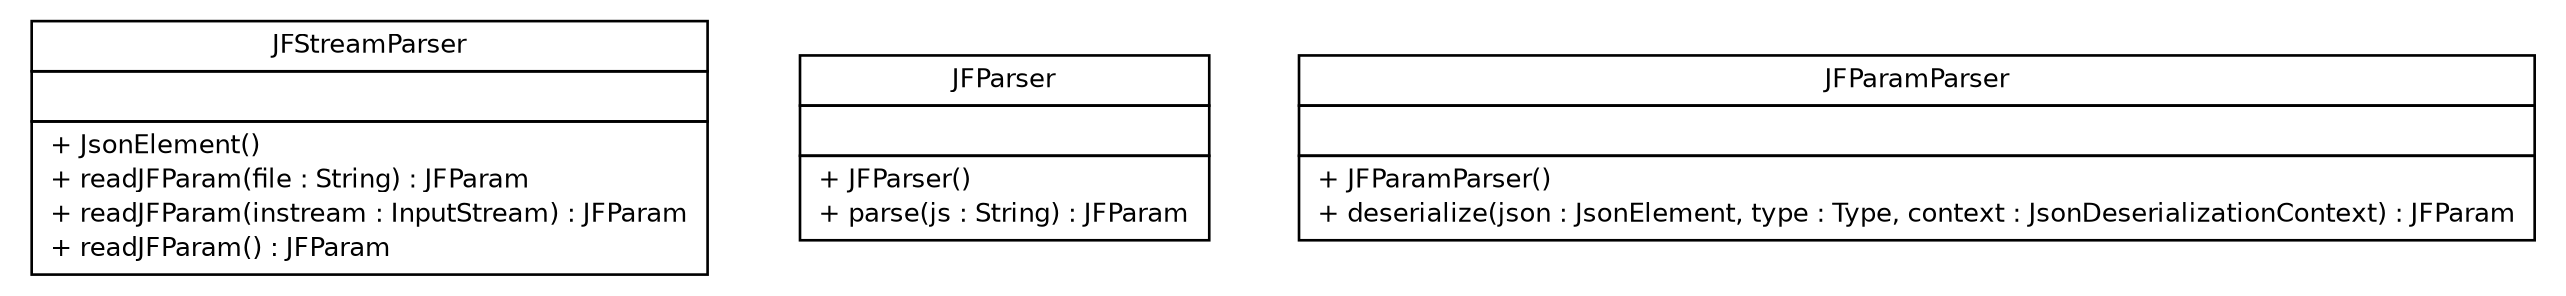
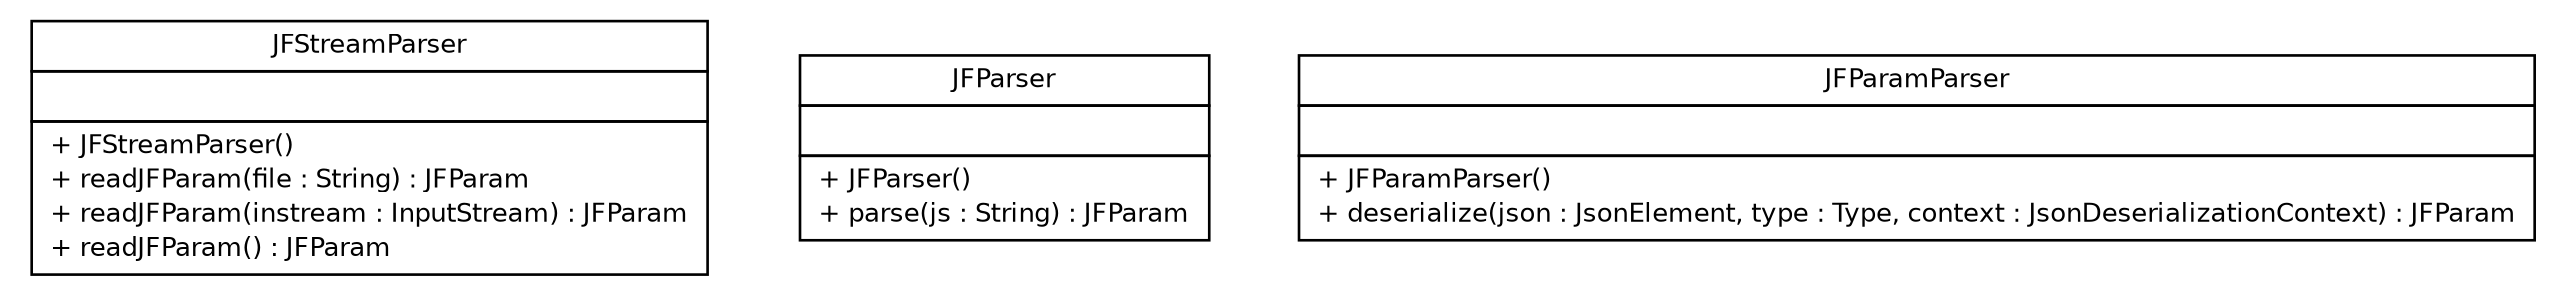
node "JFStreamParser": text "+ JsonElement()" -> "+ JFStreamParser()"
